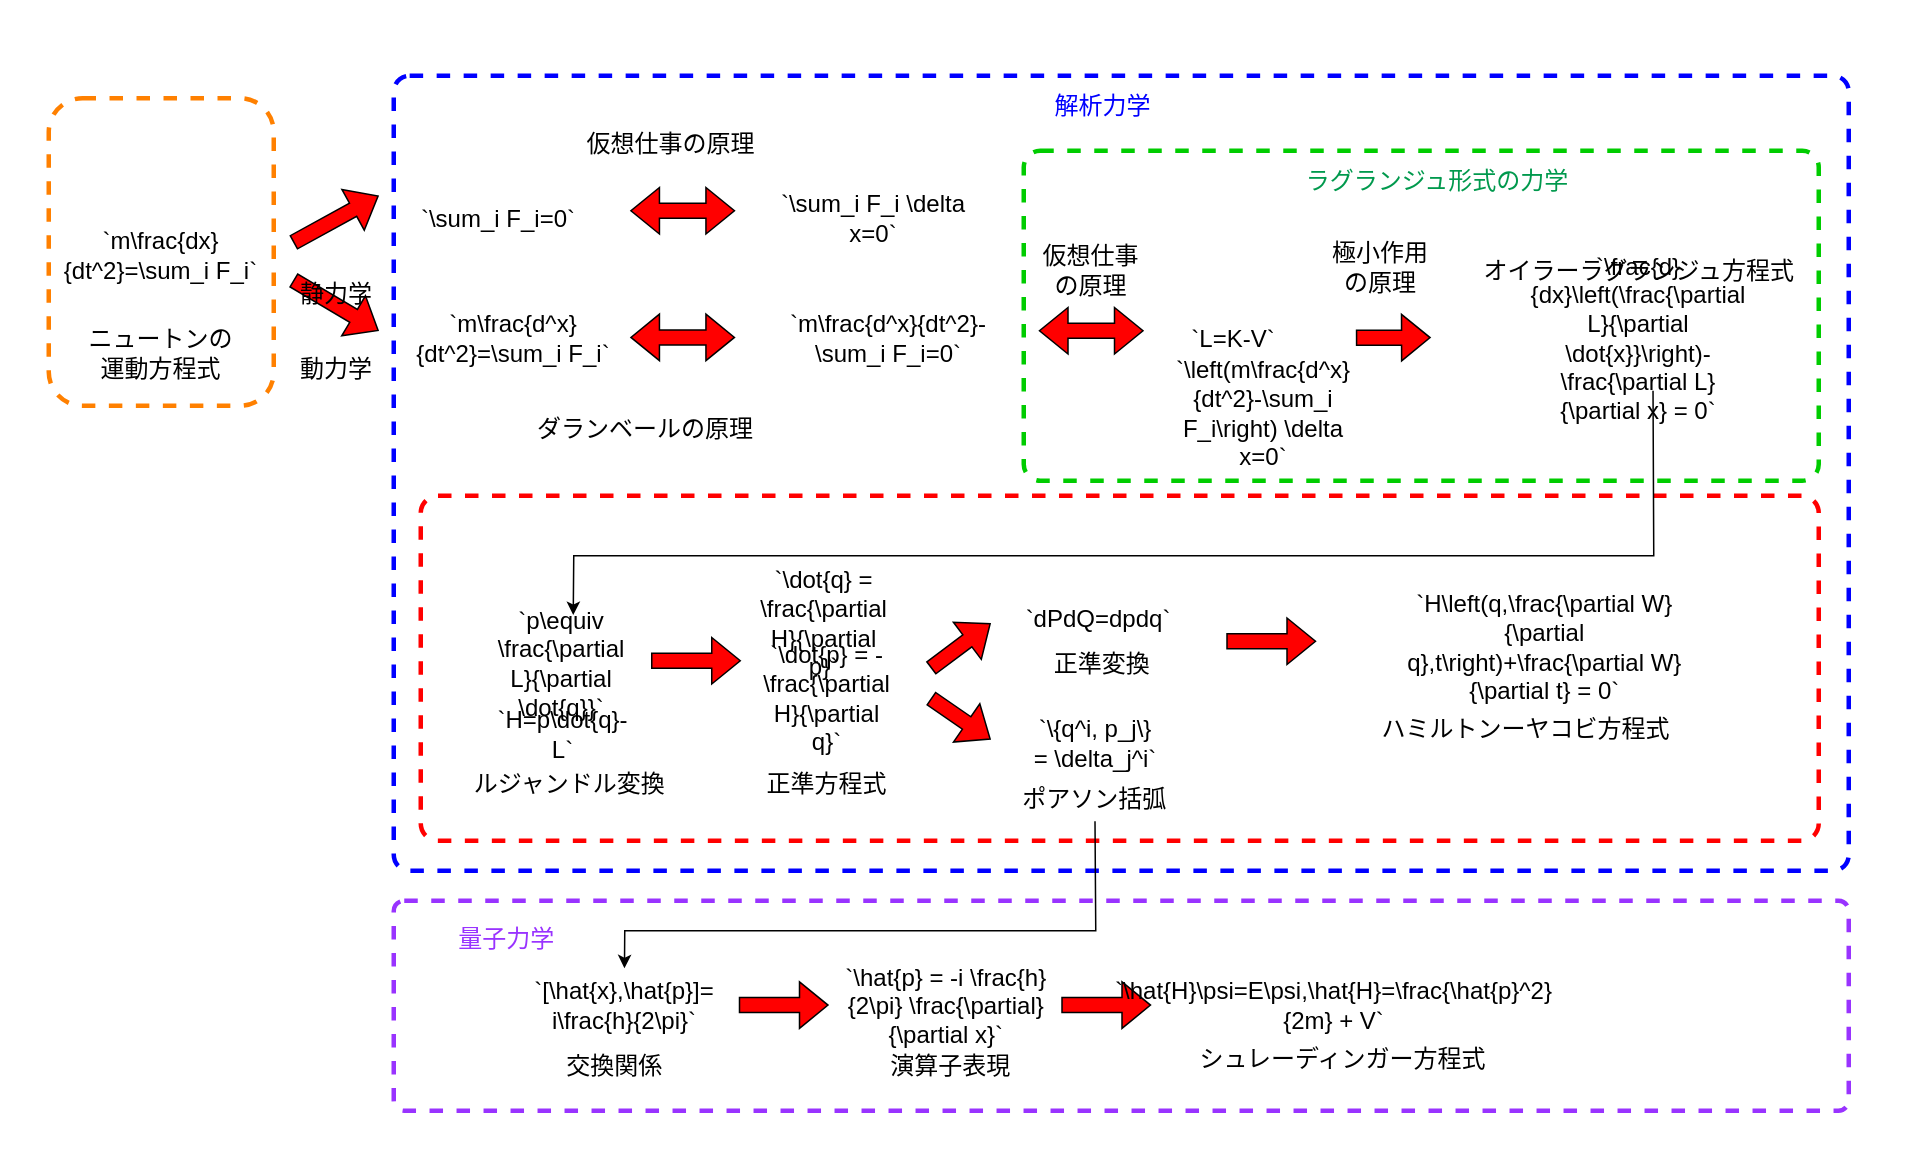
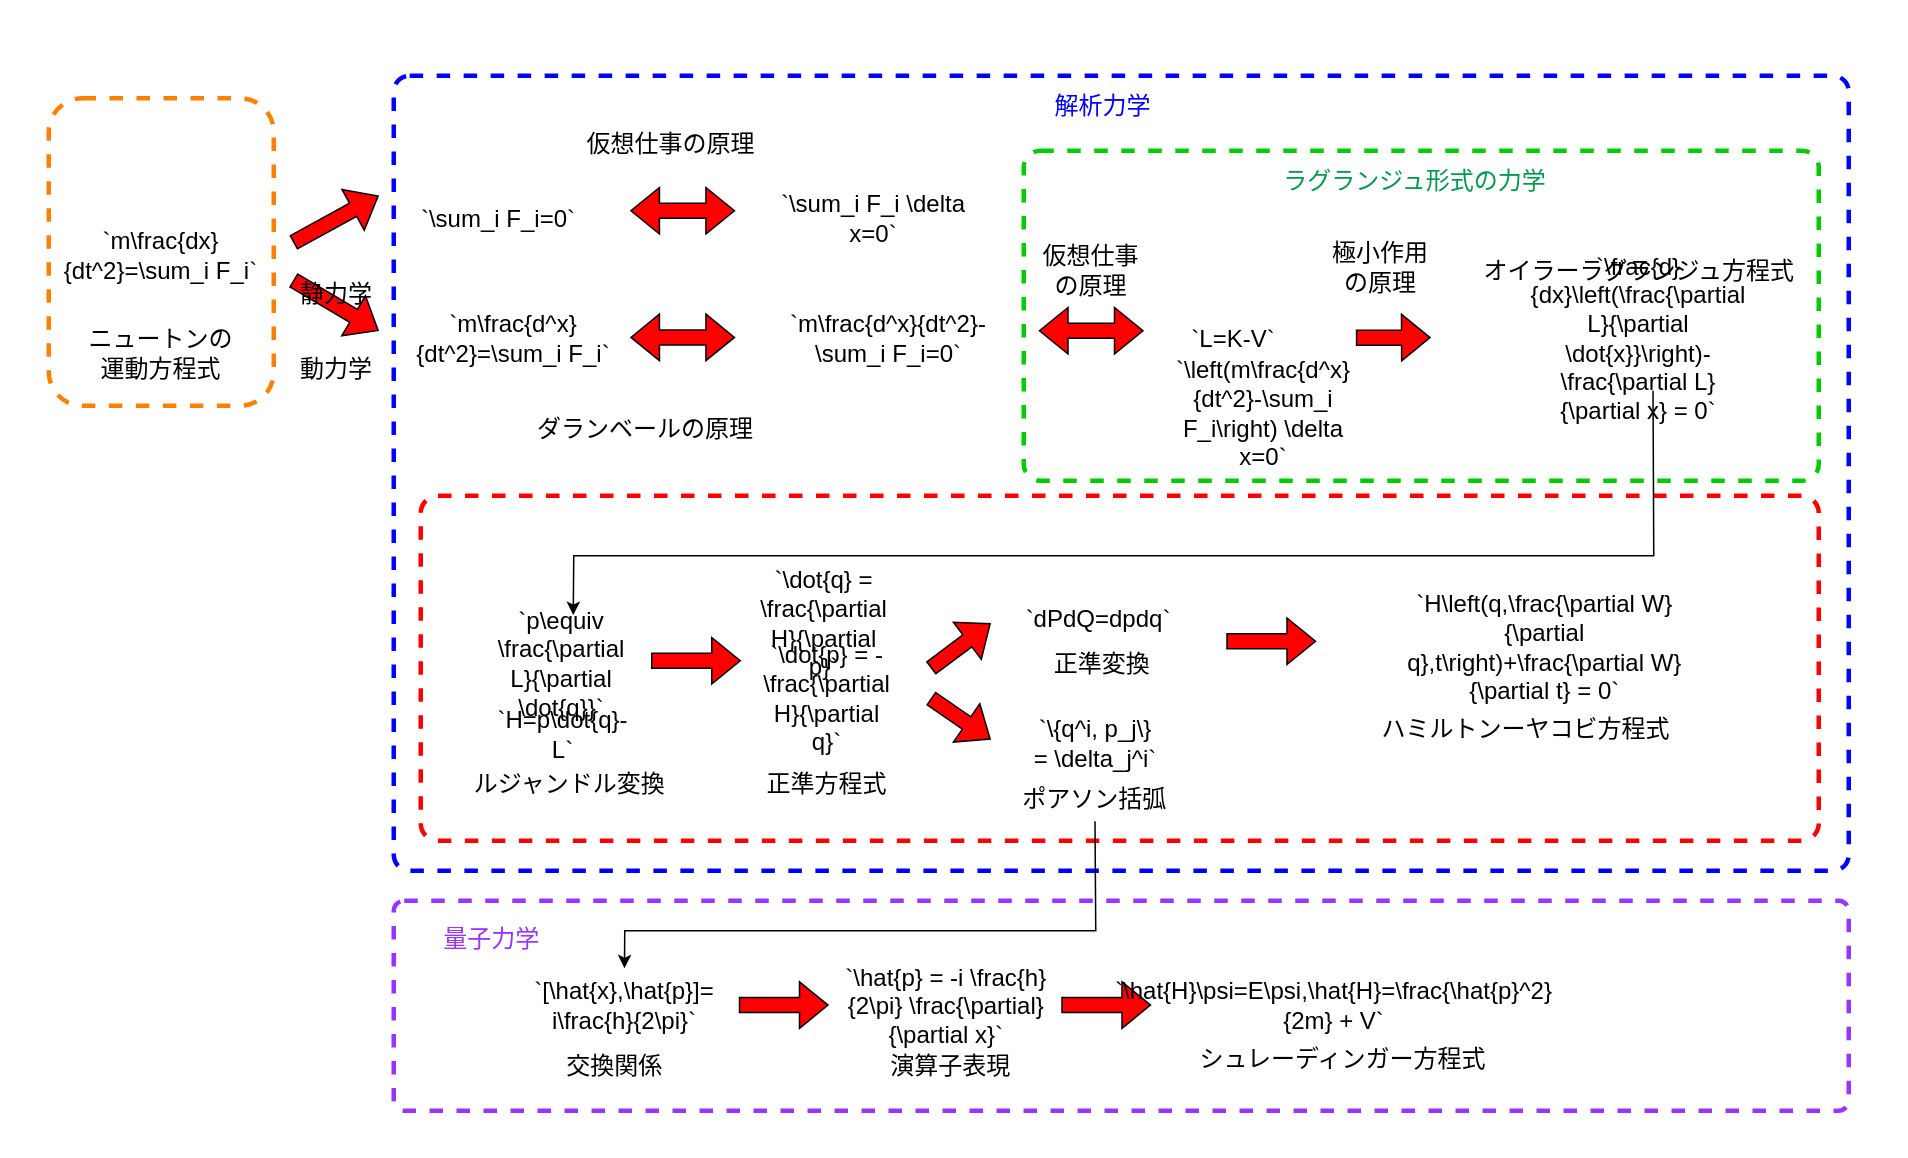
node "ラグランジュ形式の力学": moved (1438, 181) -> (1415, 181)
node "量子力学": moved (507, 938) -> (492, 938)
